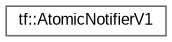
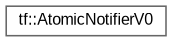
node "tf::AtomicNotifierV1": label "tf::AtomicNotifierV1" -> "tf::AtomicNotifierV0"
